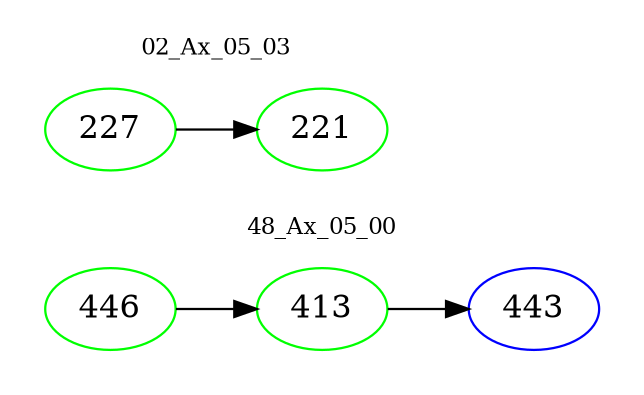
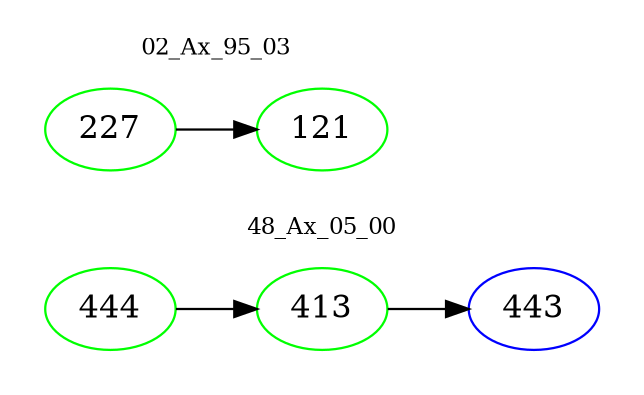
cluster "02_Ax_05_03": label "02_Ax_05_03" -> "02_Ax_95_03"
node "221": label "221" -> "121"
node "446": label "446" -> "444"
